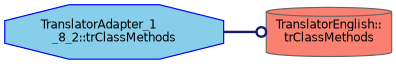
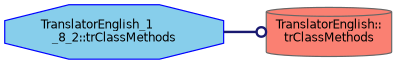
node "TranslatorAdapter_1 _8_2::trClassMethods": label "TranslatorAdapter_1 _8_2::trClassMethods" -> "TranslatorEnglish_1 _8_2::trClassMethods"
